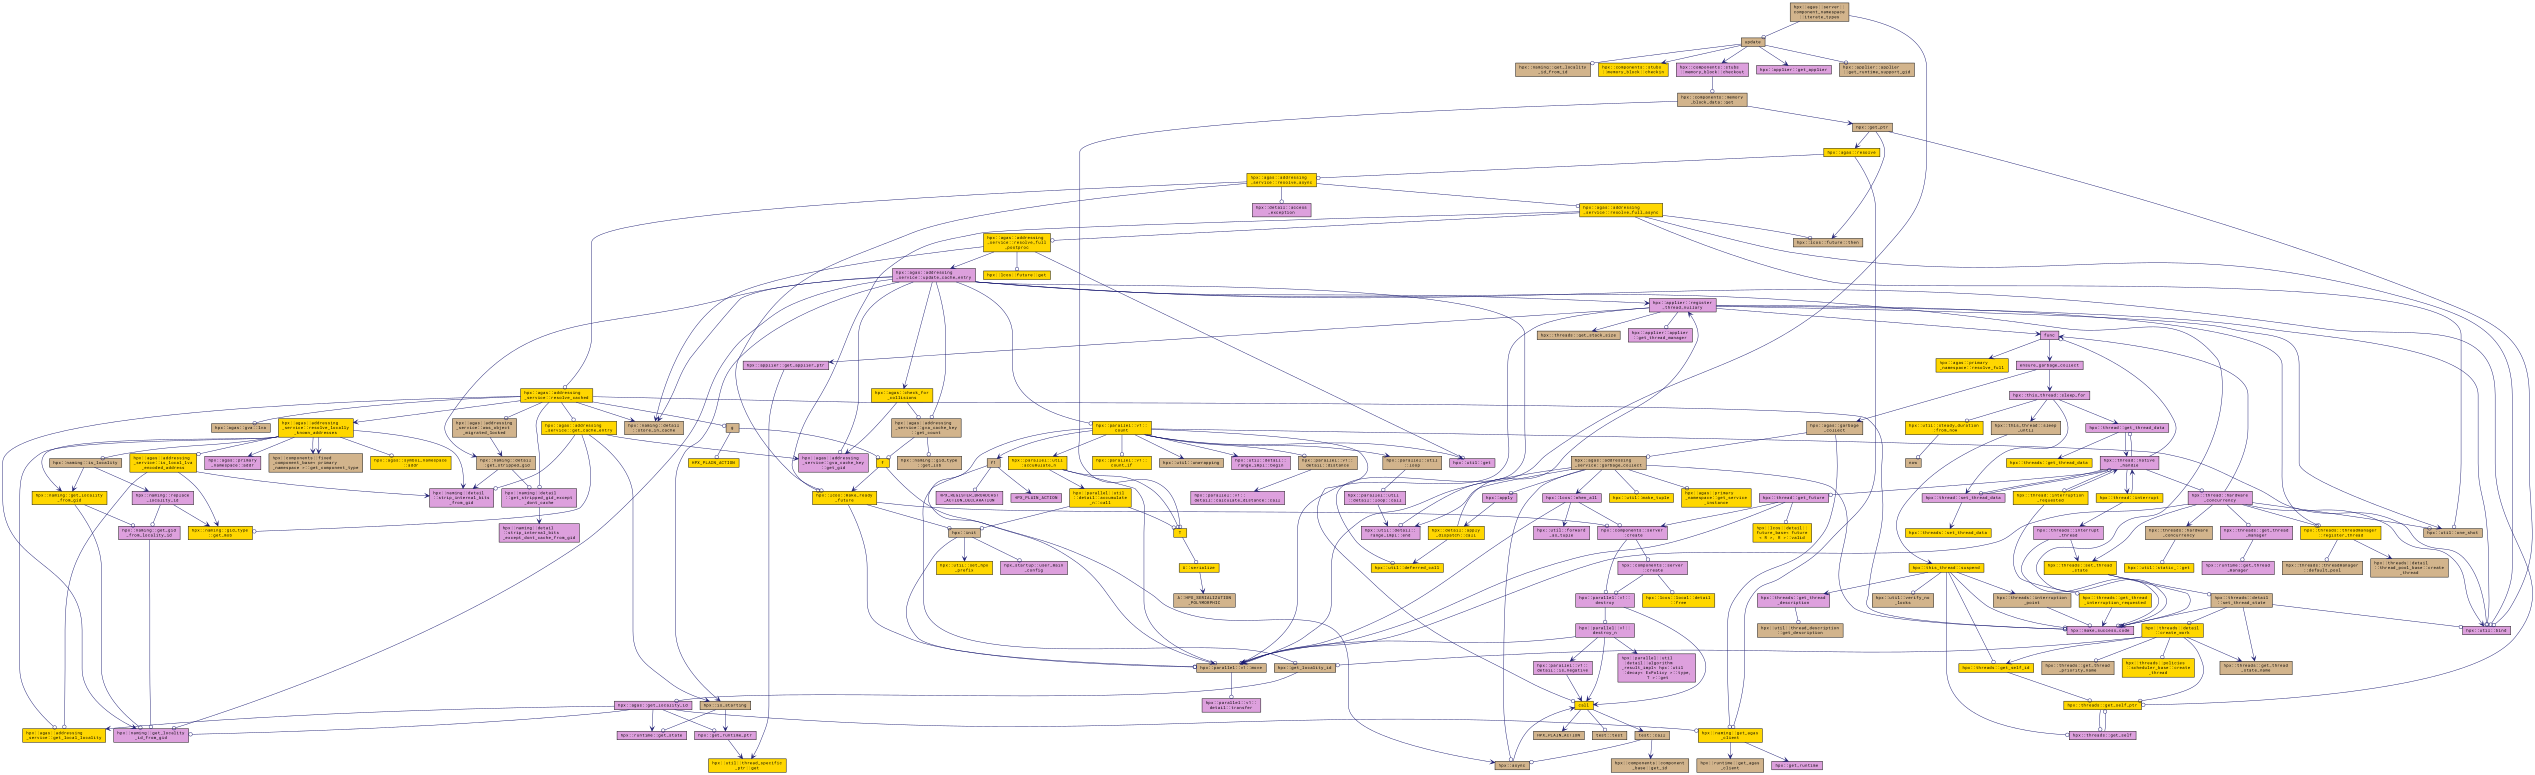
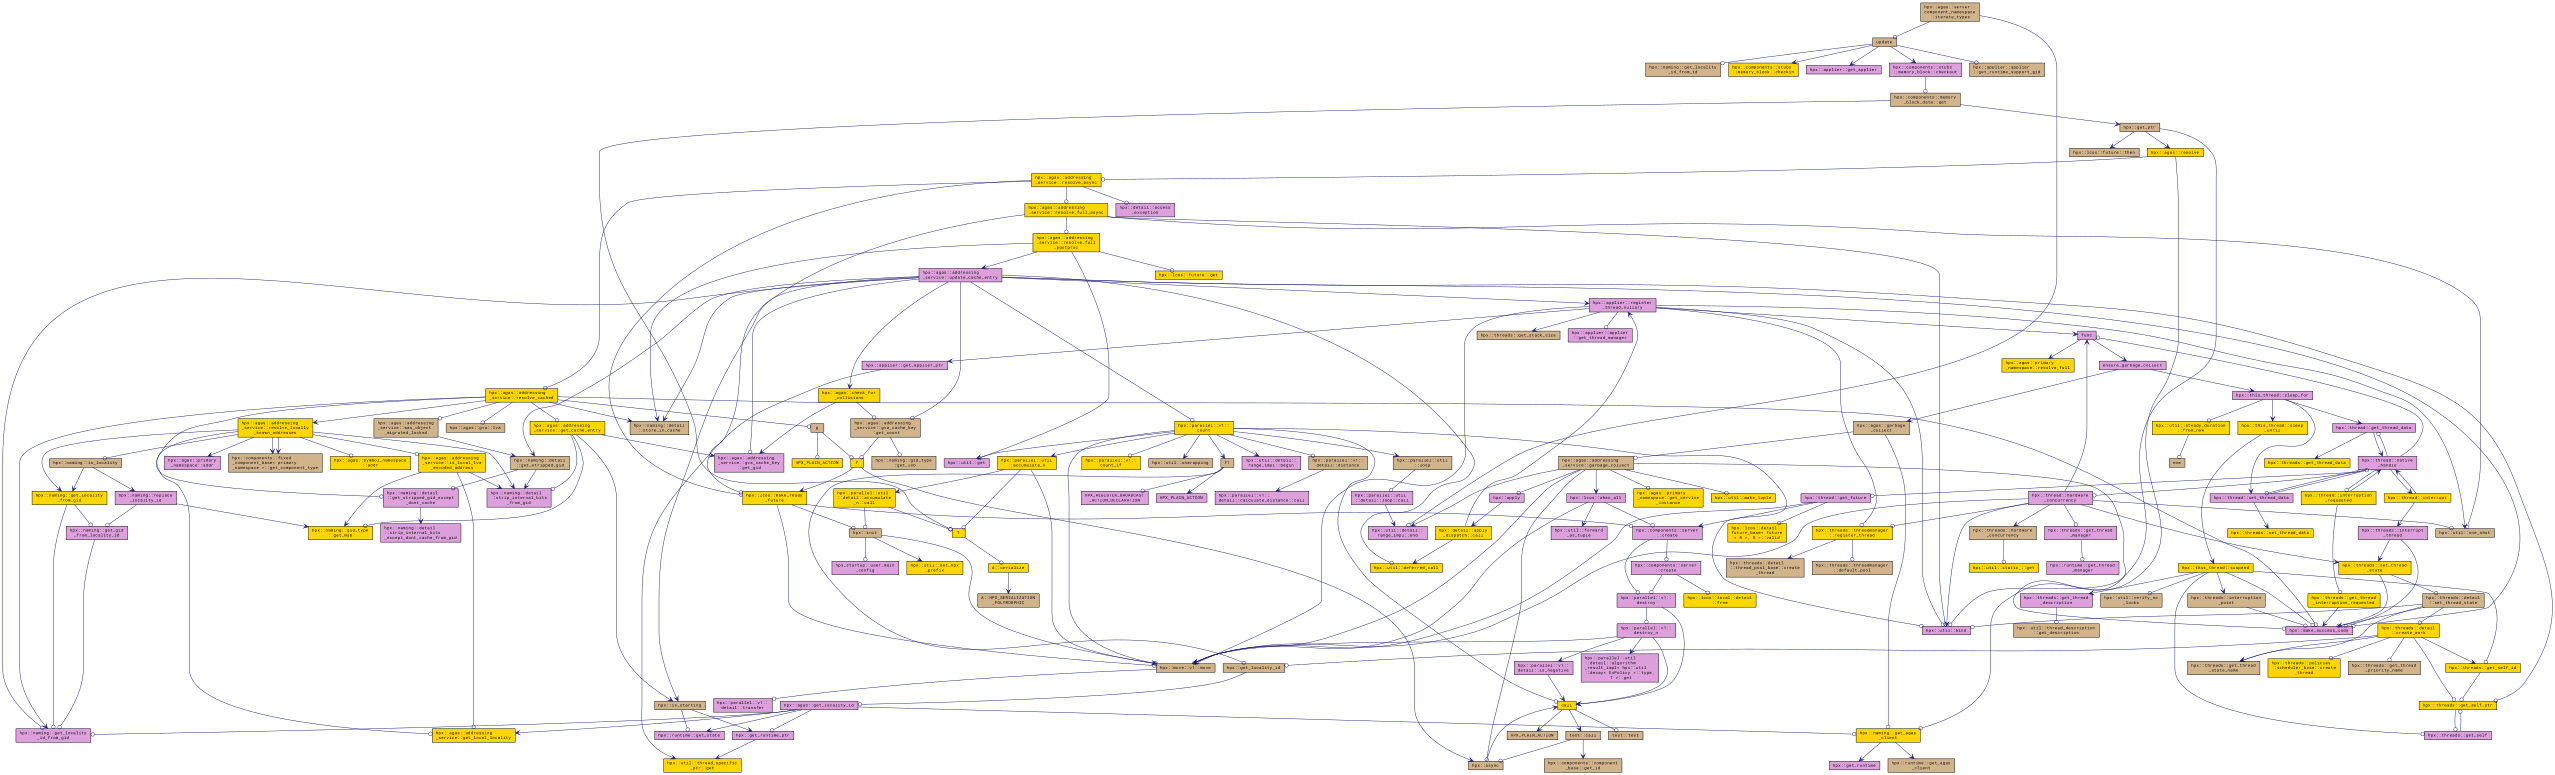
edge "hpx::agas::addressing _service::resolve_full_async" -> "hpx::lcos::future::then": removed
node "hpx::this_thread::sleep _until": fillcolor tan -> gold
node "hpx::parallel::v1::move": label "hpx::parallel::v1::move" -> "hpx::move::v1::move"
